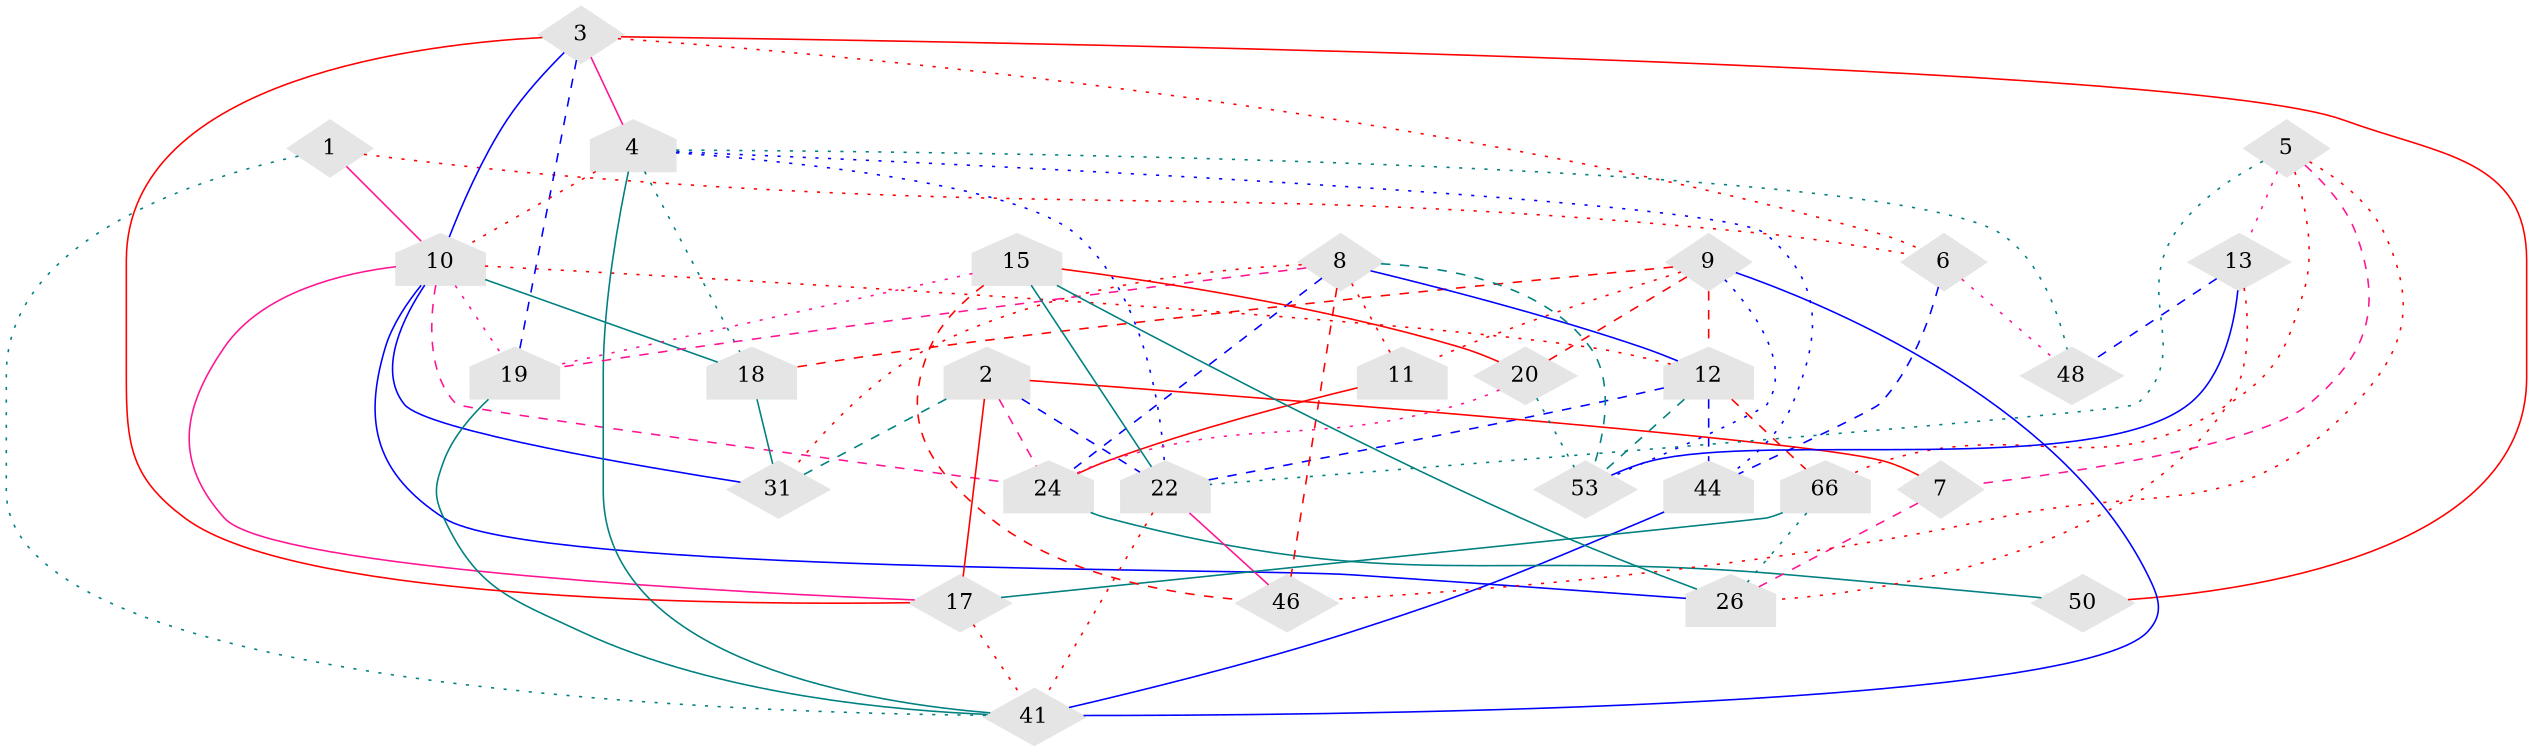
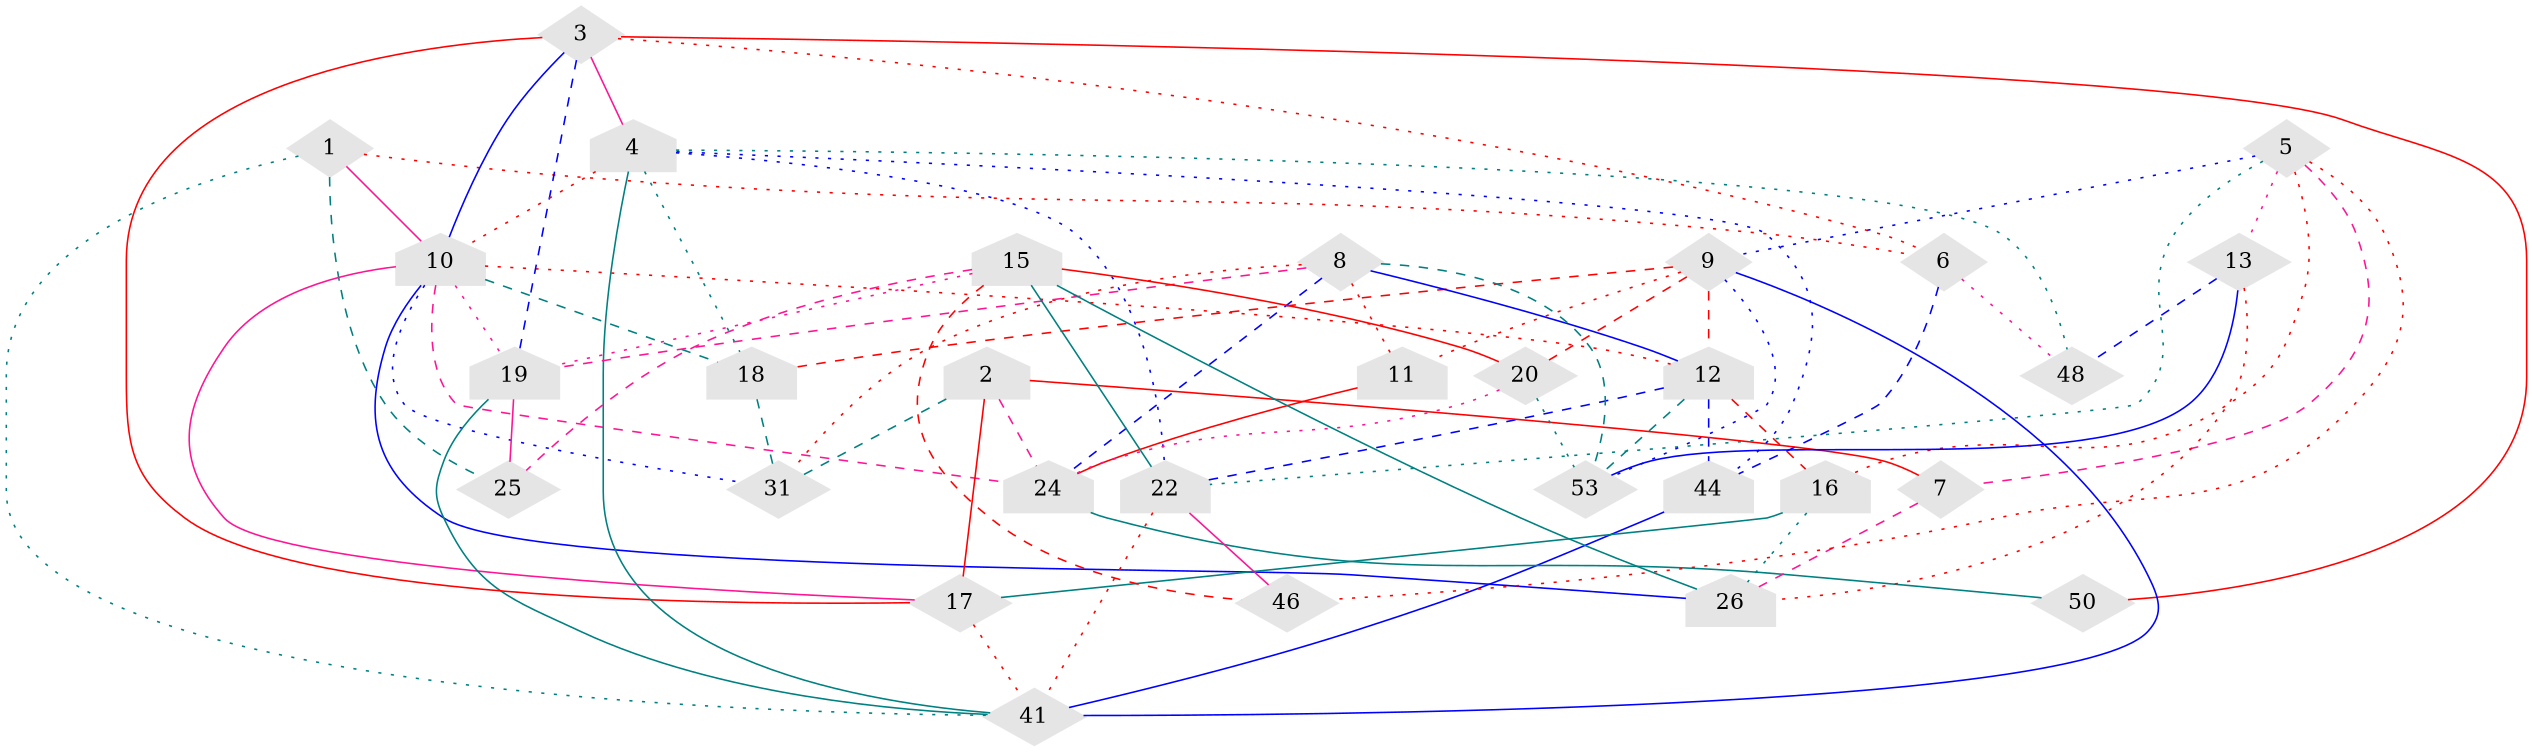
edge "5" -- "9": added
edge "10" -- "18": style solid -> dashed
edge "18" -- "31": style solid -> dashed
edge "2" -- "22": removed
edge "10" -- "31": style solid -> dotted
edge "8" -- "46": removed
node "25": added
node "66": label "66" -> "16"
